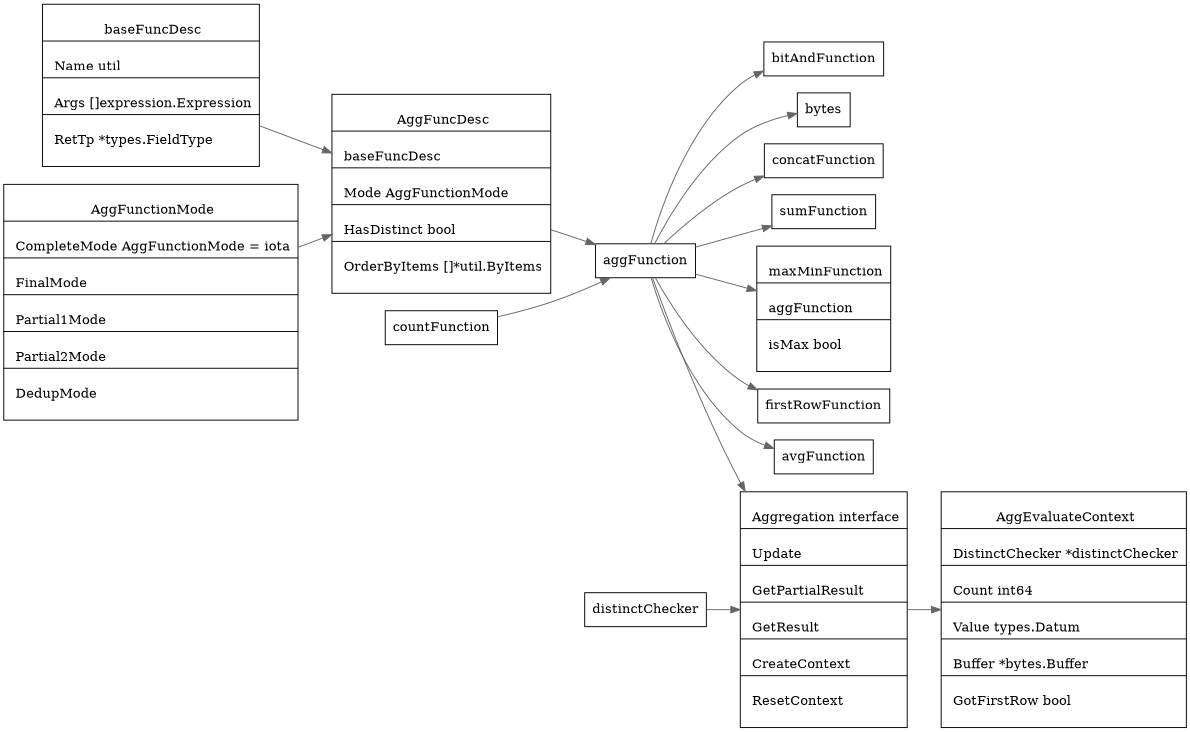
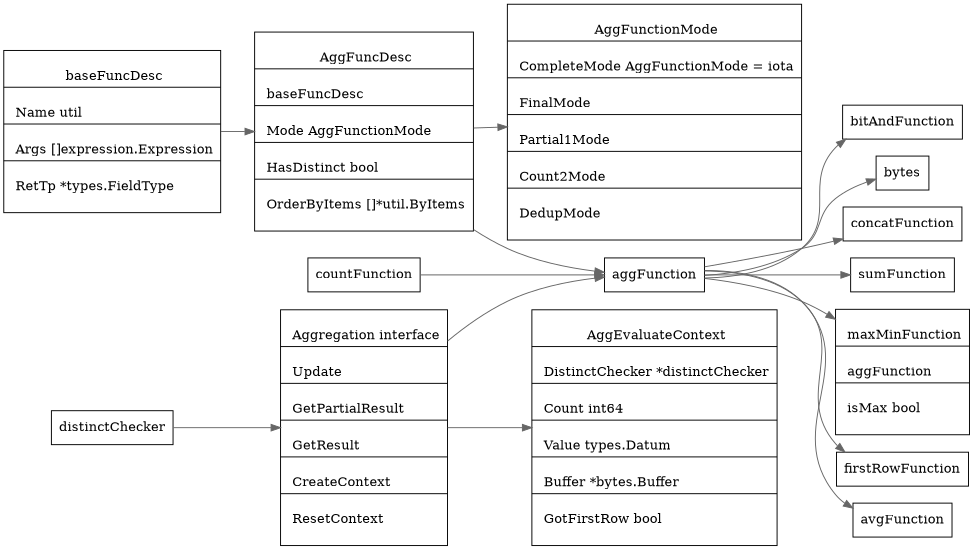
edge "AggFunctionMode" -> "AggFuncDesc": reversed
node "AggFunctionMode": text "Partial2Mode" -> "Count2Mode"
edge "aggFunction" -> "Aggregation interface": reversed
